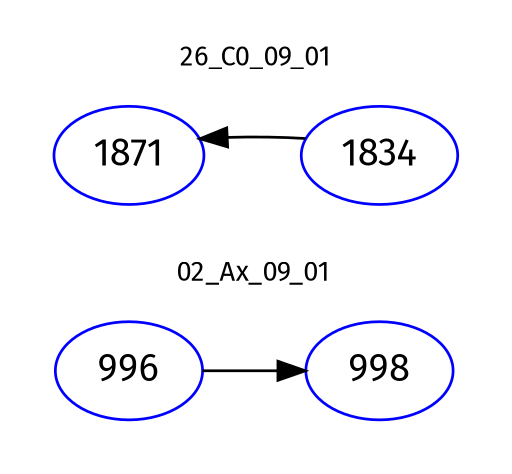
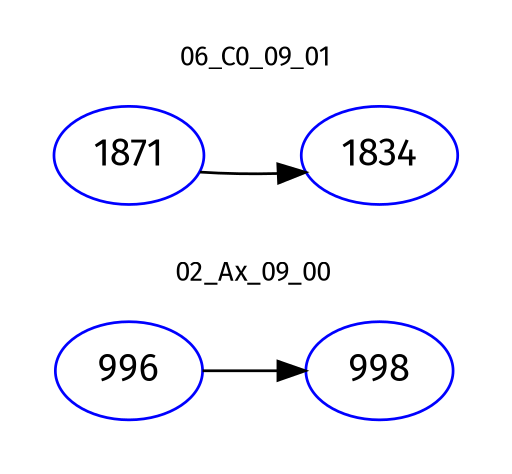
cluster "26_C0_09_01": label "26_C0_09_01" -> "06_C0_09_01"
edge "1834" -> "1871": reversed
cluster "02_Ax_09_01": label "02_Ax_09_01" -> "02_Ax_09_00"
